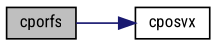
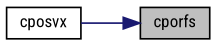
edge "cporfs" -> "cposvx": reversed
